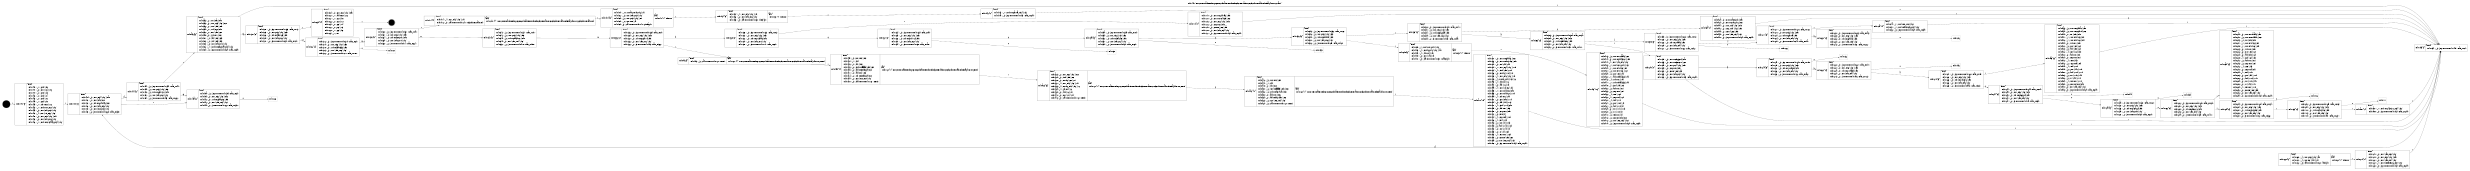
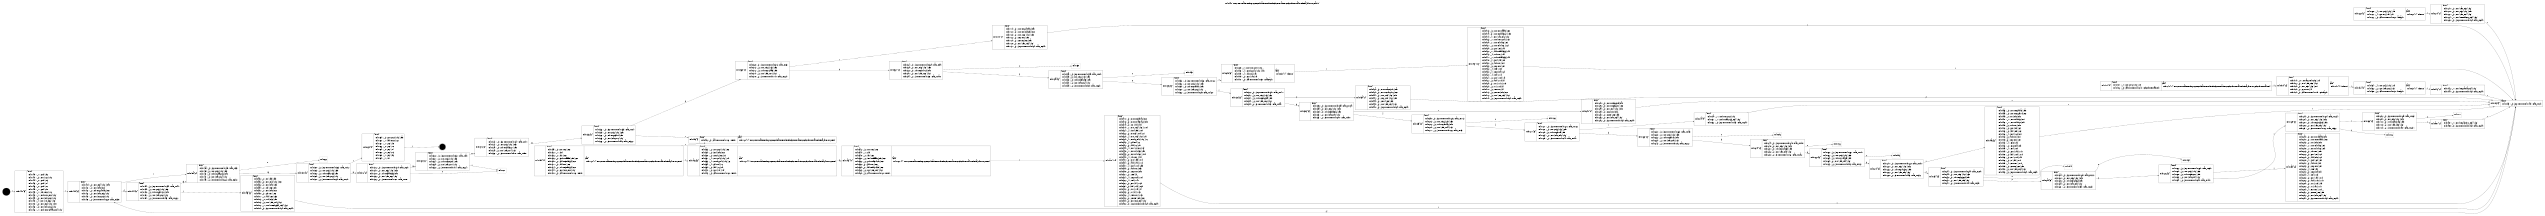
edge "0x40152c [22]" -> "0x401b14 [9]": now "0x40152c [22]" -> "0x401c70"
edge "0x401af3 [33]" -> "0x401500 [22]": now "0x4014ea [22]" -> "0x401500 [22]"
edge "0x4019f8 [5]" -> "0x4019fd [40]": reversed
edge "0x401890 [27]" -> "0x401649 [25]": now "0x401630 [25]" -> "0x401649 [25]"
